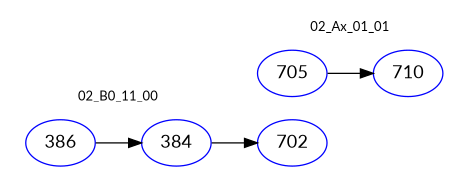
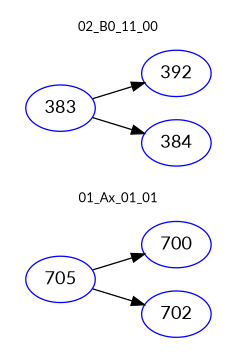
cluster "02_Ax_01_01": label "02_Ax_01_01" -> "01_Ax_01_01"
node "392": added
node "710": label "710" -> "700"
node "386": label "386" -> "383"
edge "384" -> "702": now "705" -> "702"
